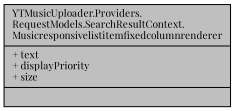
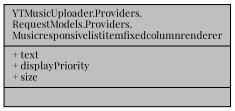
node "YTMusicUploader.Providers.": text "RequestModels.SearchResultContext." -> "RequestModels.Providers."
